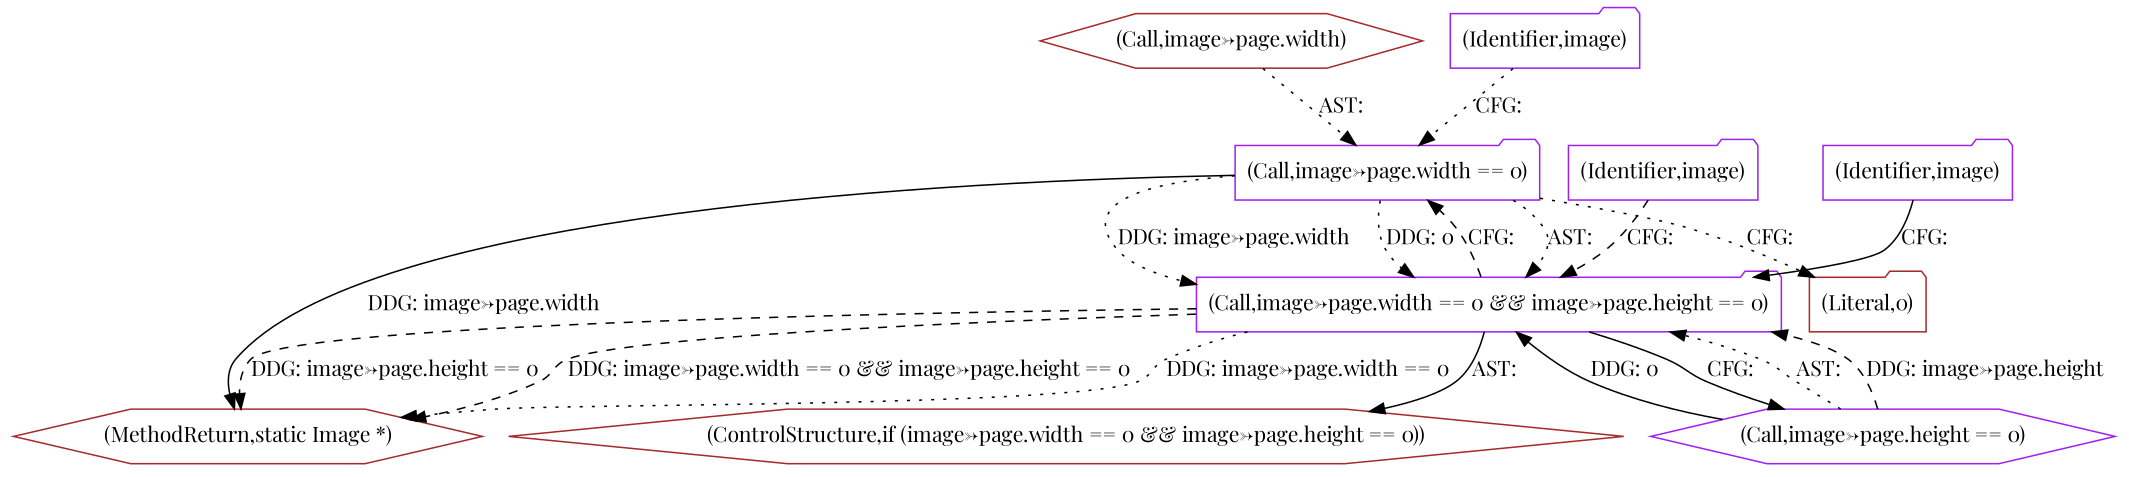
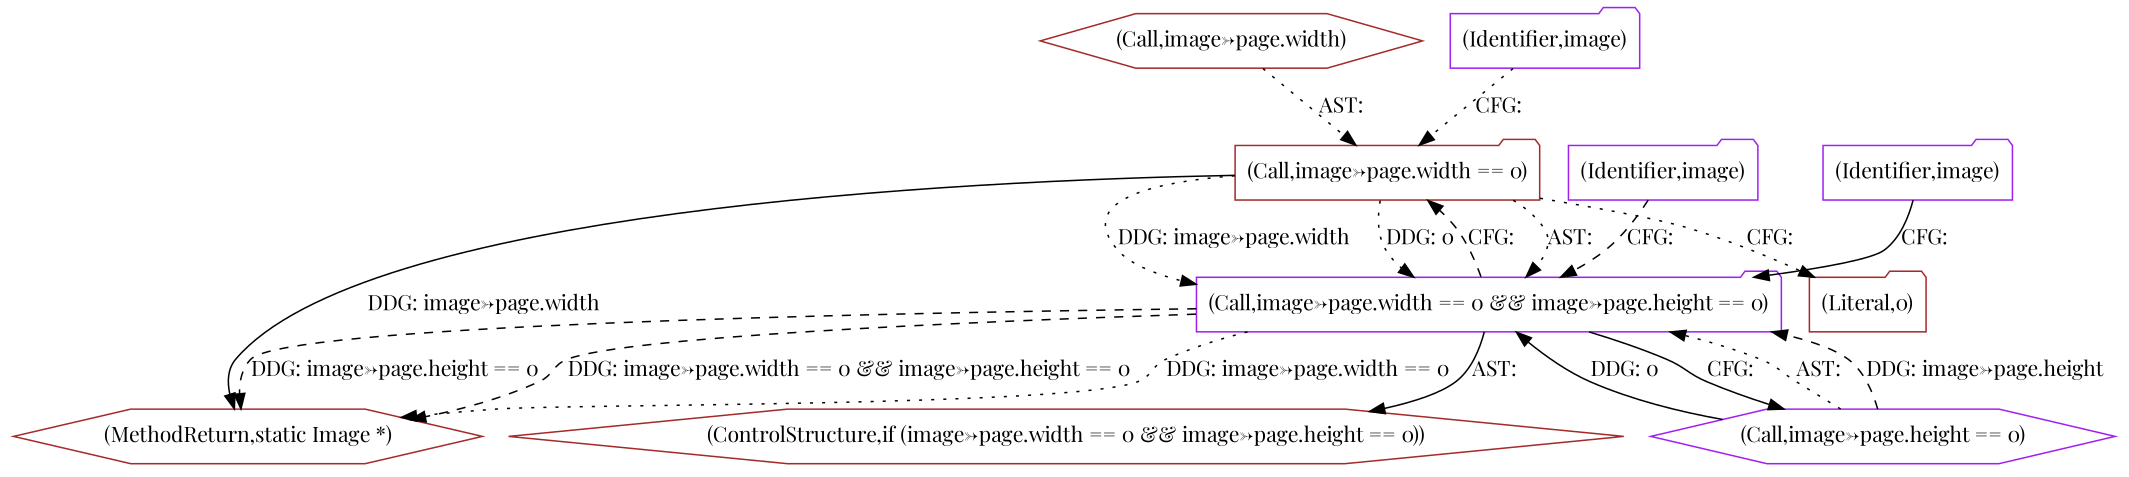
node "(Call,image->page.width == 0)": color purple -> brown
